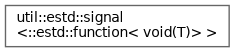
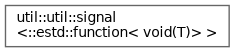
node "util::estd::signal <::estd::function< void(T)> >": label "util::estd::signal <::estd::function< void(T)> >" -> "util::util::signal <::estd::function< void(T)> >"
